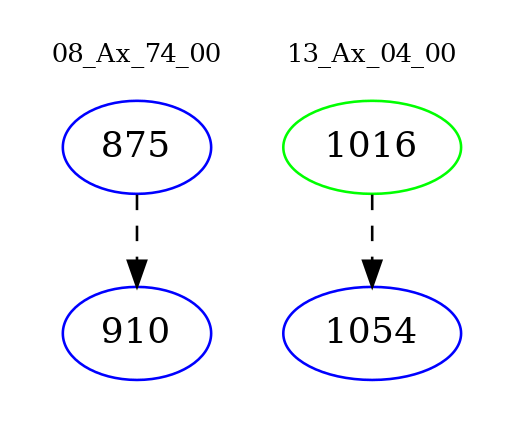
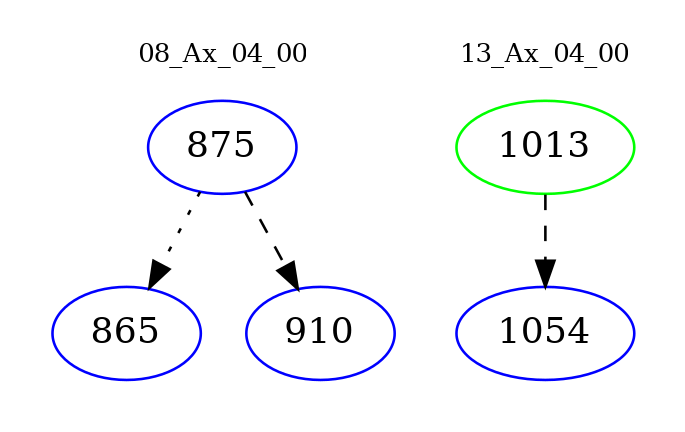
cluster "08_Ax_74_00": label "08_Ax_74_00" -> "08_Ax_04_00"
node "1016": label "1016" -> "1013"
node "865": added
